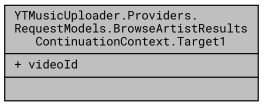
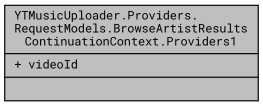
node "YTMusicUploader.Providers.": text "ContinuationContext.Target1" -> "ContinuationContext.Providers1"
